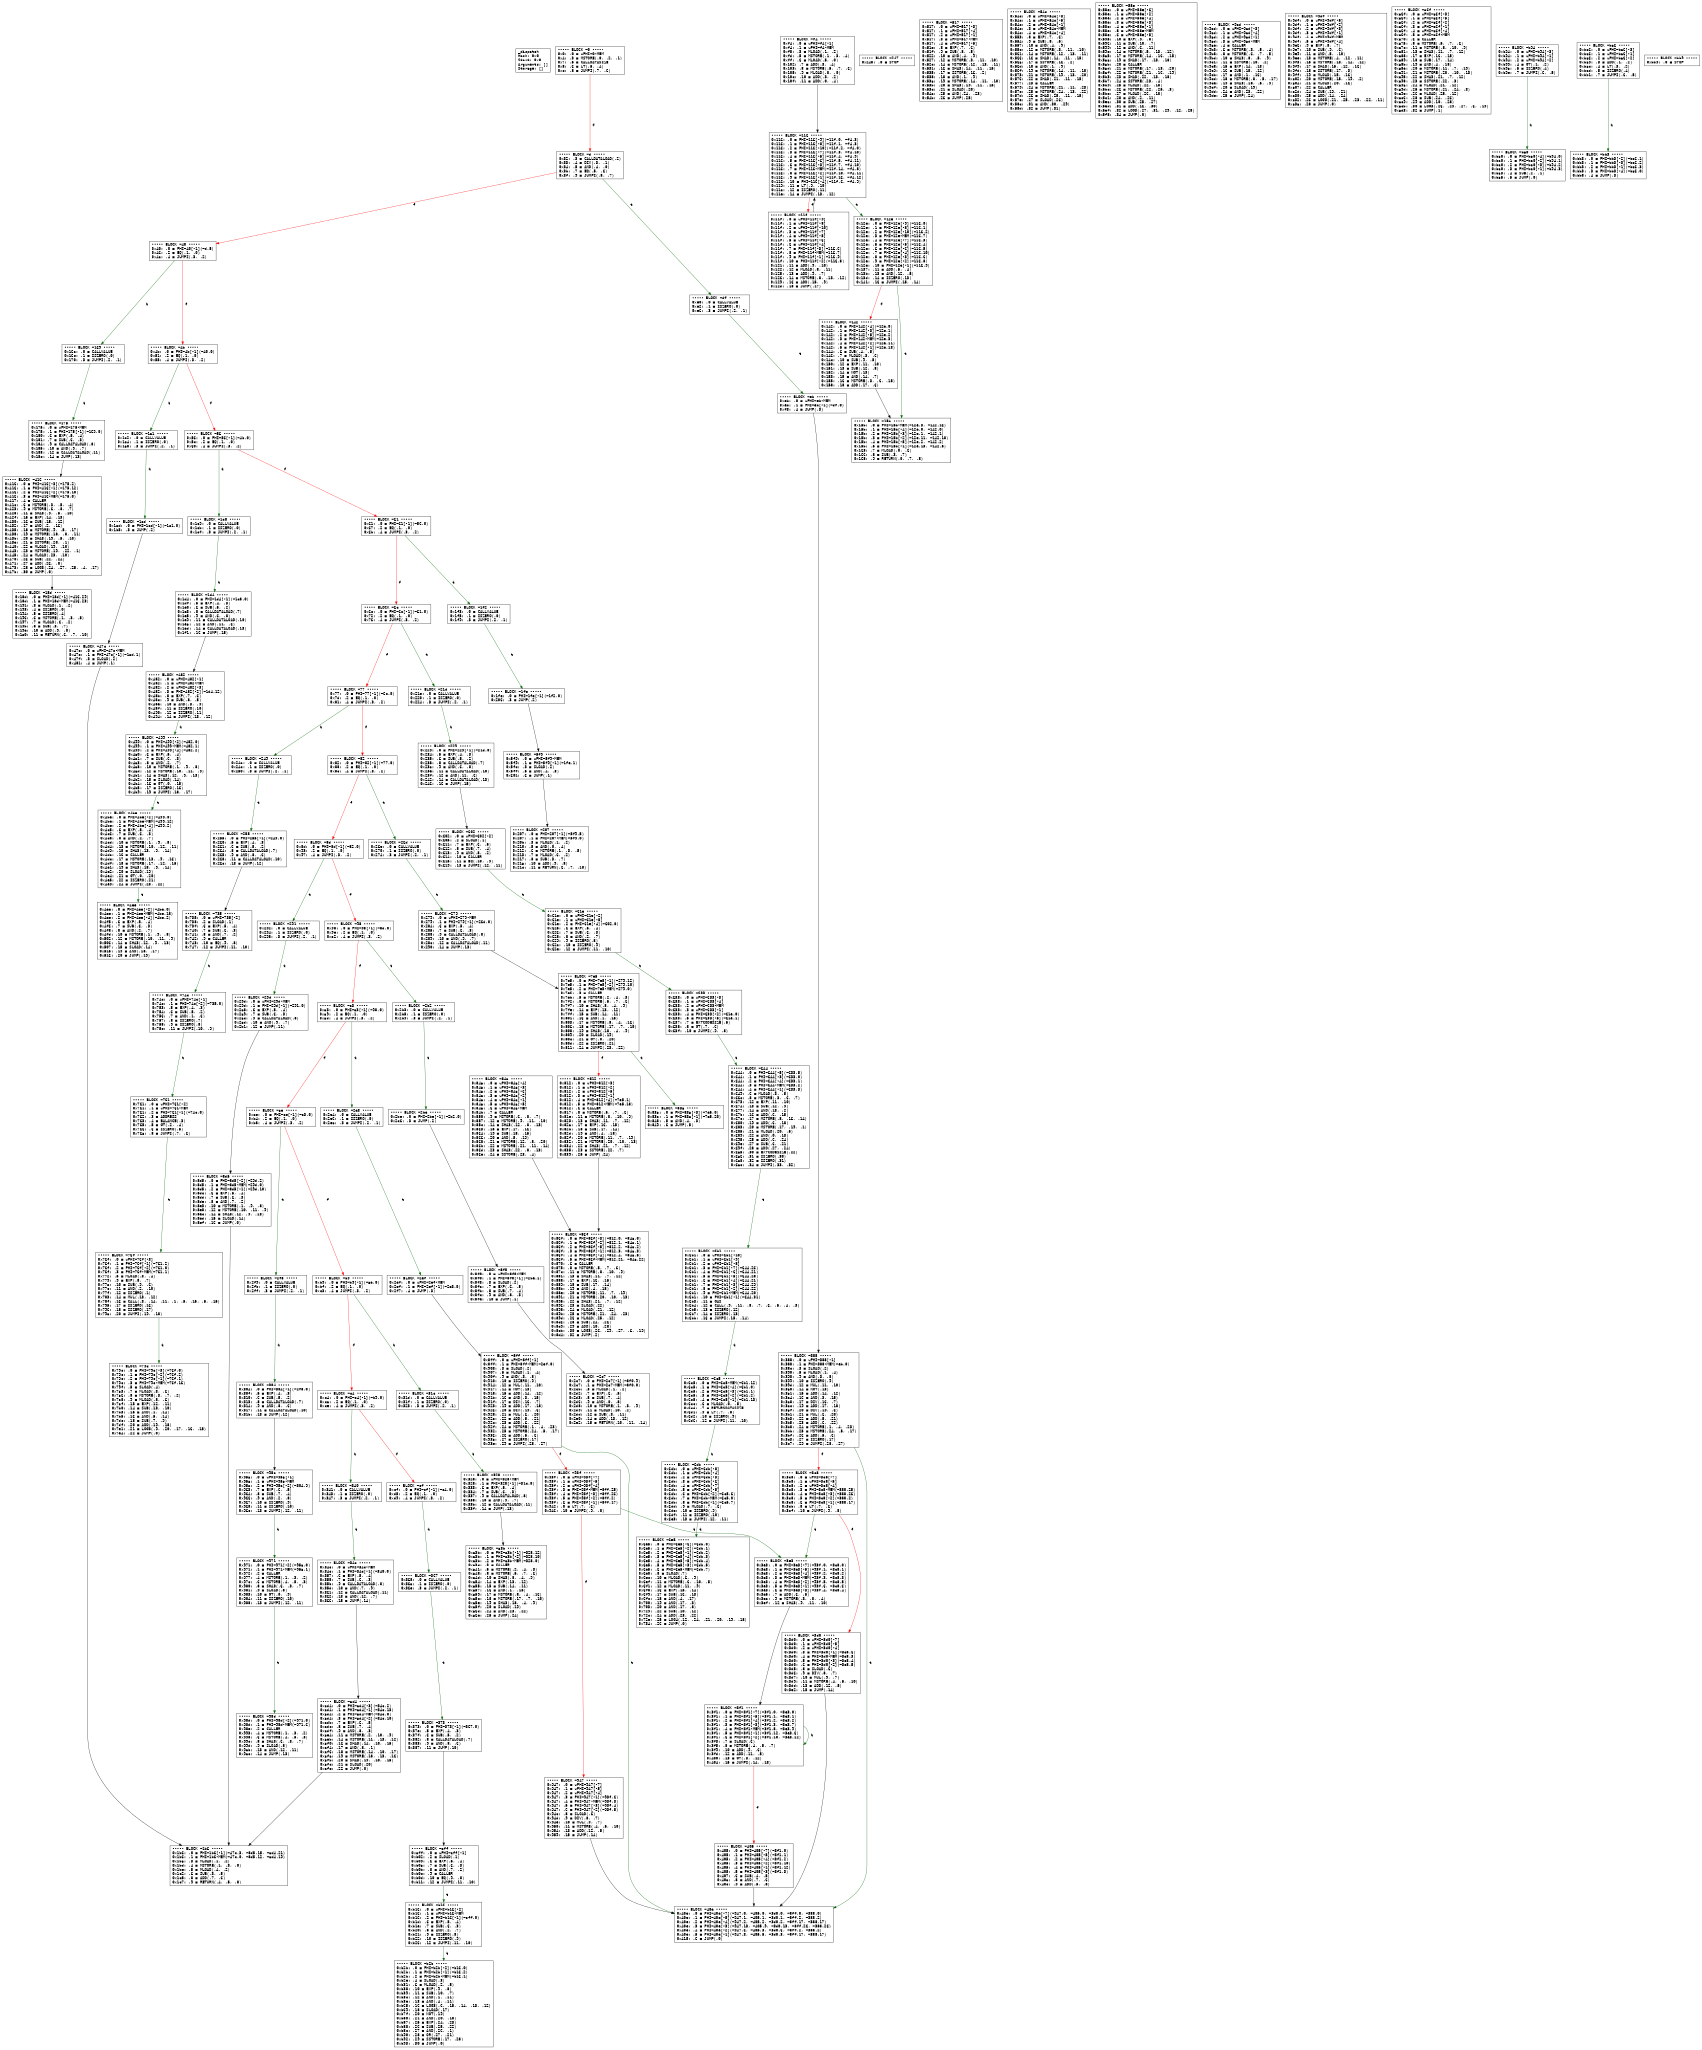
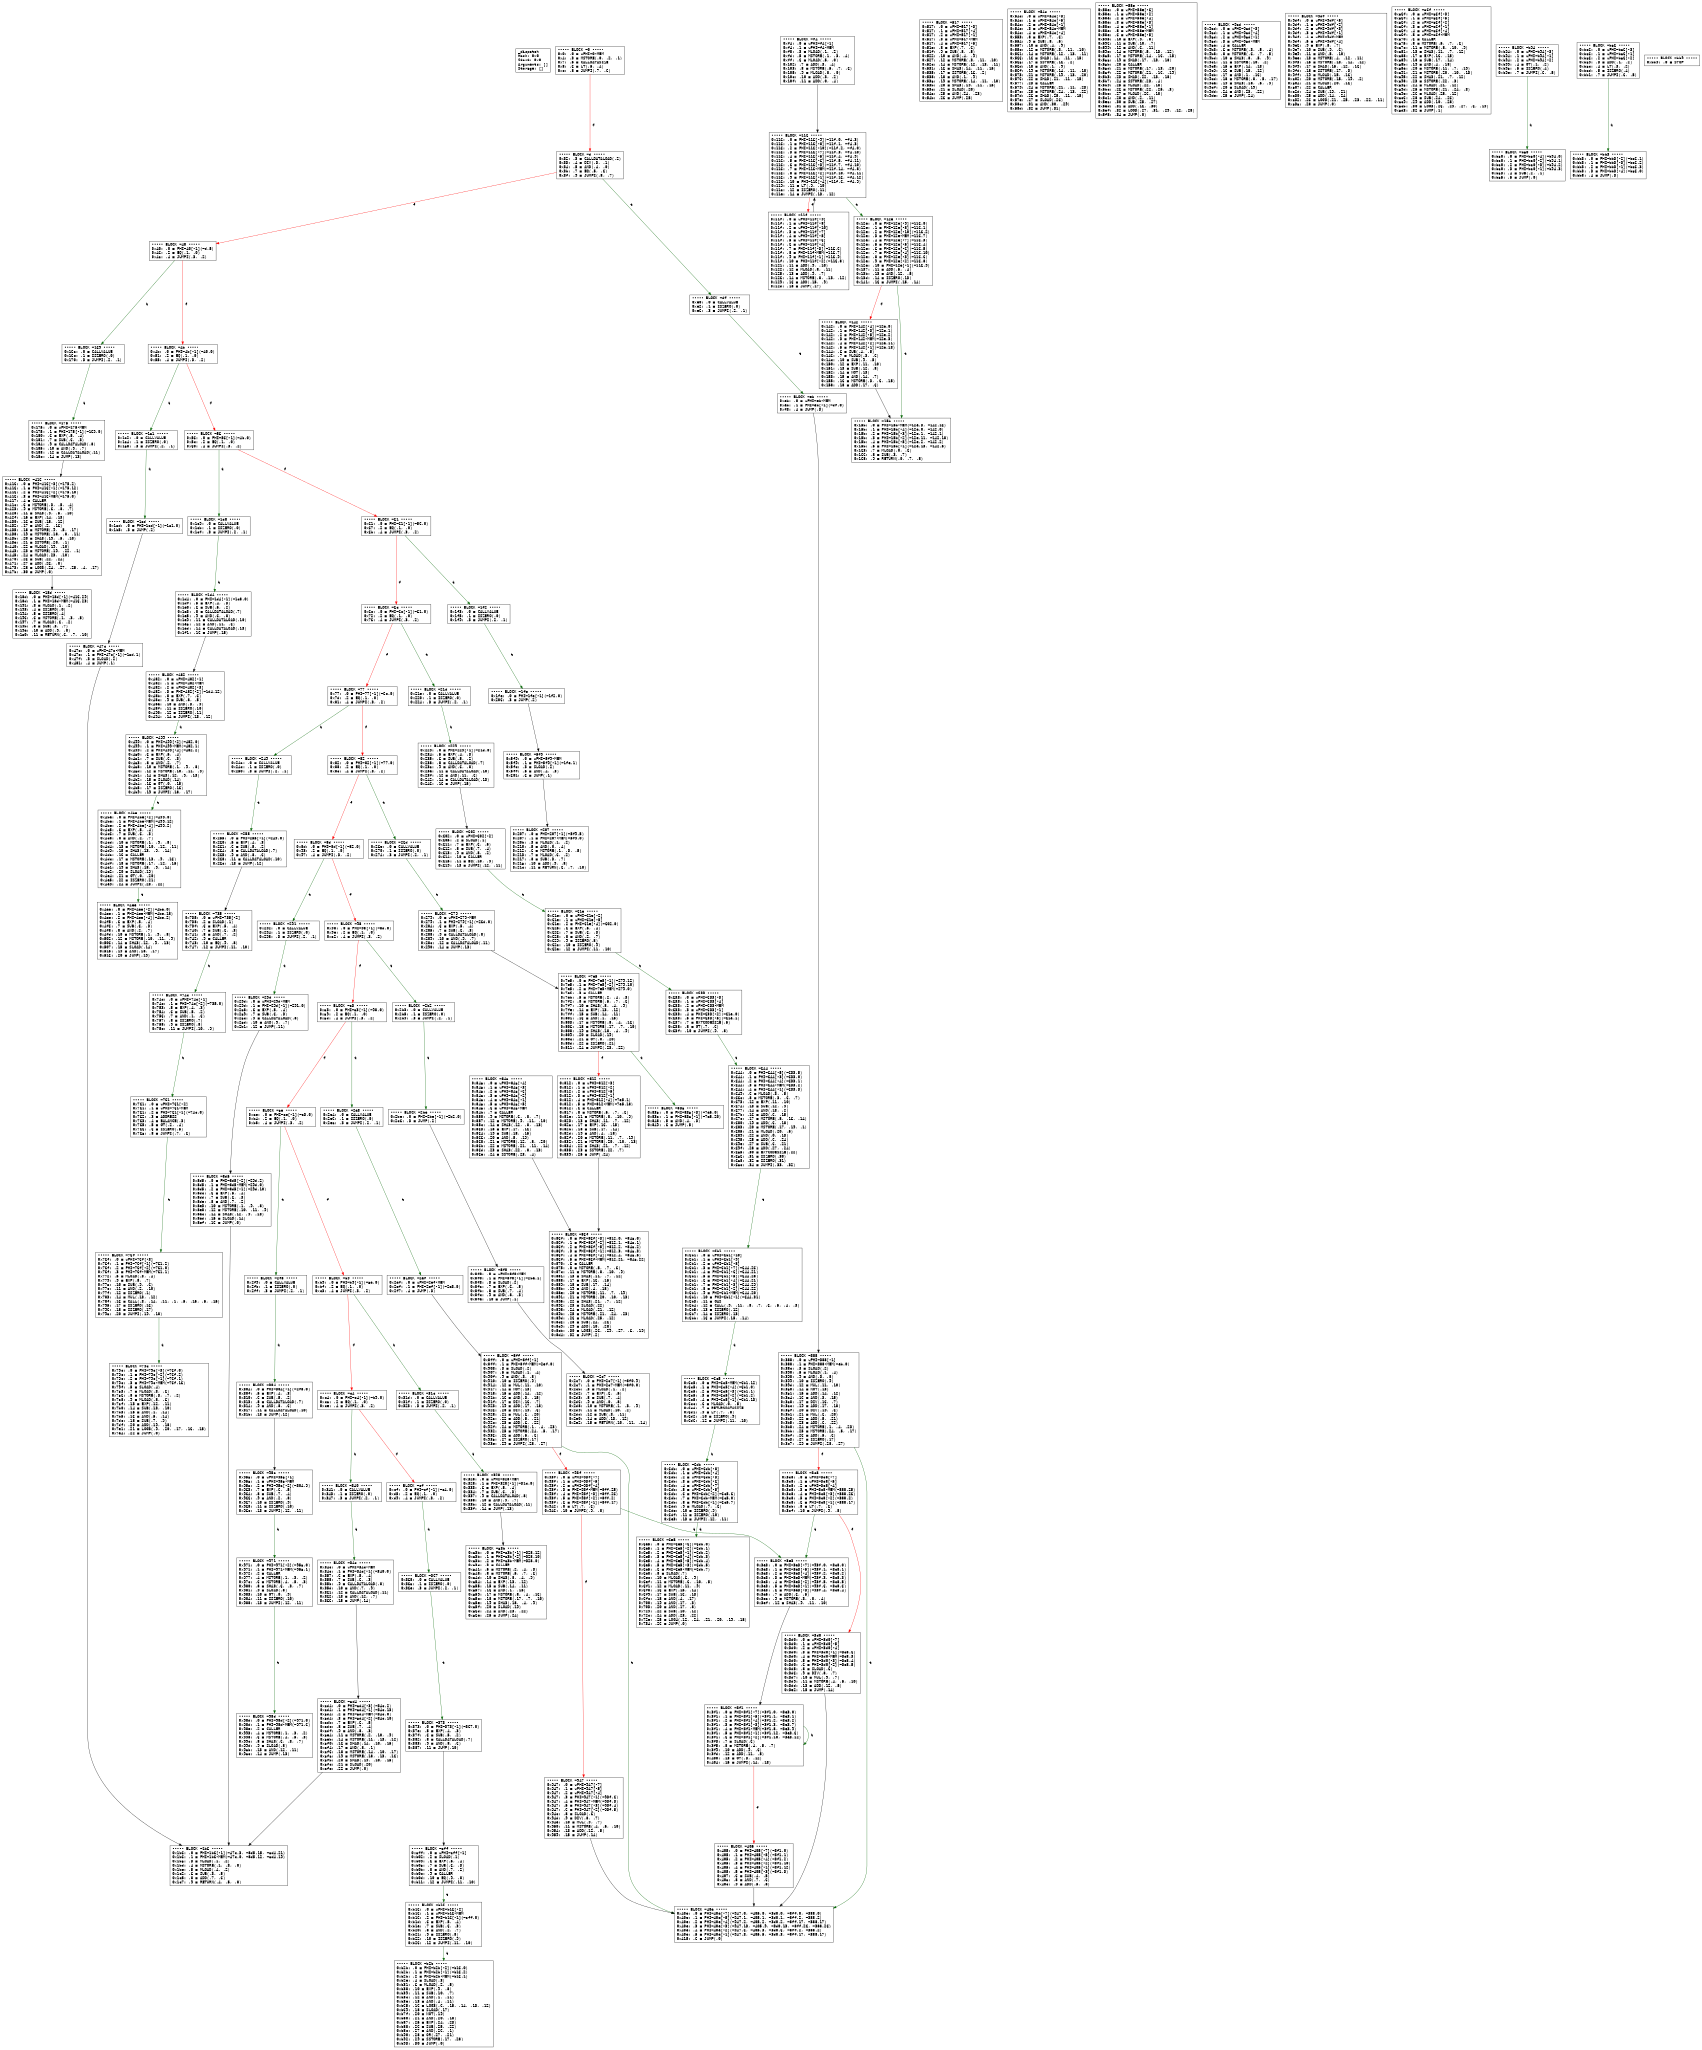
node "----- BLOCK ~247 ----- 0x248: .0 = STOP": removed
